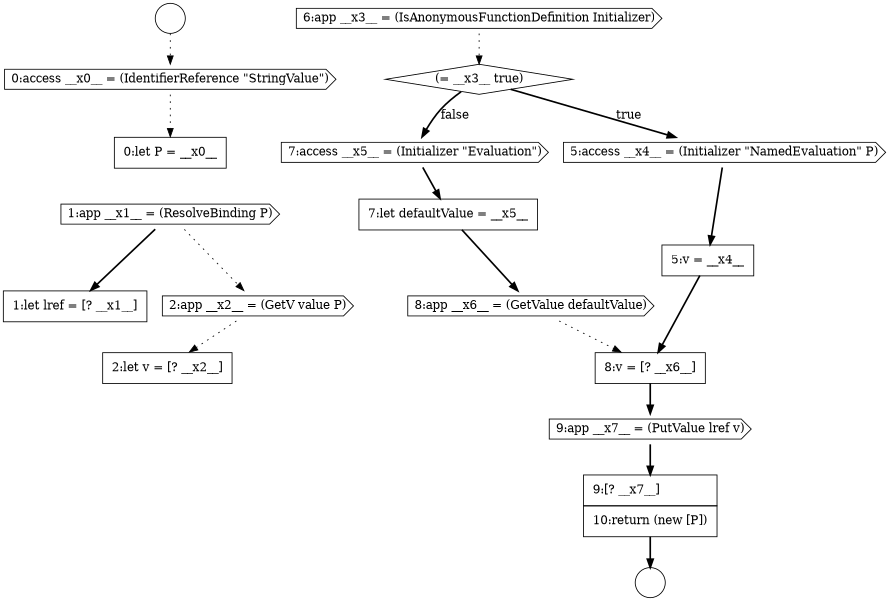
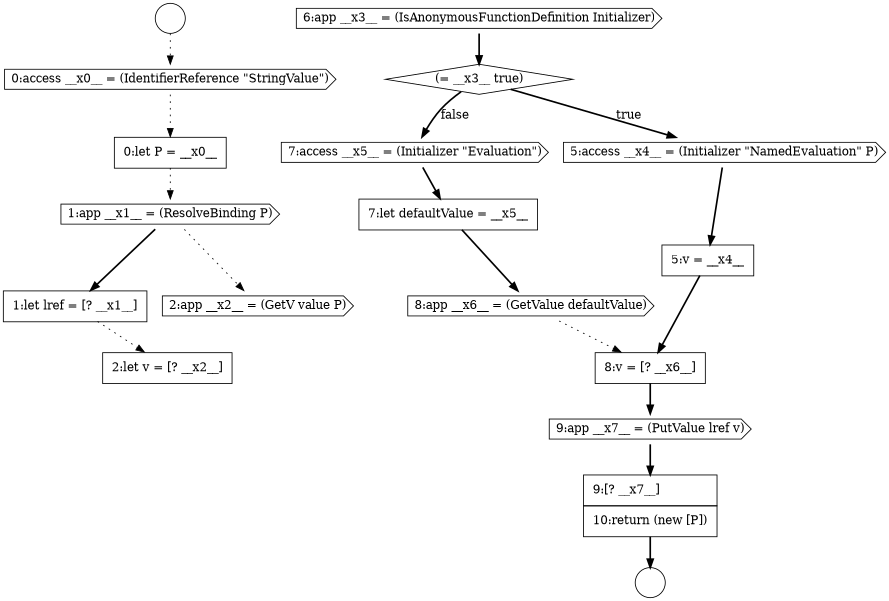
edge "6:app __x3__ = (IsAnonymousFunctionDefinition Initializer)" -> "(= __x3__ true)": style dotted -> bold
edge "0:let P = __x0__" -> "1:app __x1__ = (ResolveBinding P)": added
edge "2:app __x2__ = (GetV value P)" -> "2:let v = [? __x2__]": now "1:let lref = [? __x1__]" -> "2:let v = [? __x2__]"
